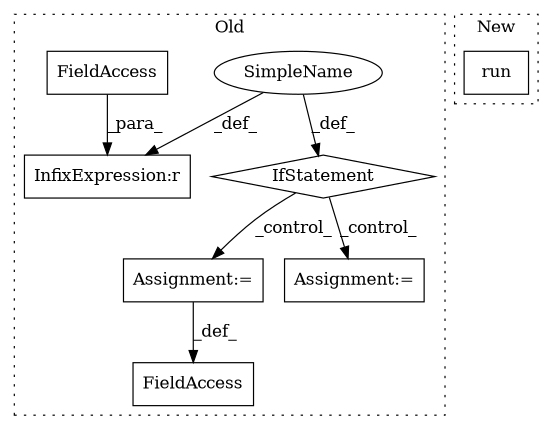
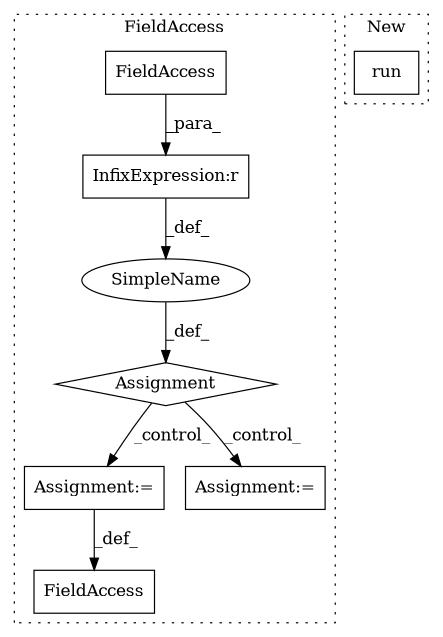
cluster "Old": label "Old" -> "FieldAccess"
edge "SimpleName" -> "InfixExpression:r": reversed
node "IfStatement": label "IfStatement" -> "Assignment"
